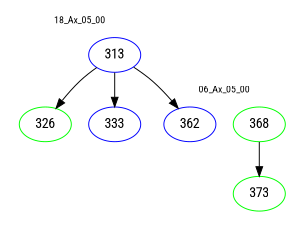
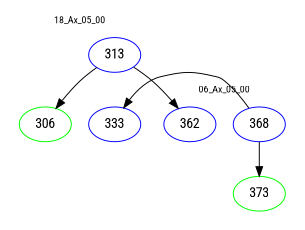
edge "313" -> "333": now "368" -> "333"
node "326": label "326" -> "306"
node "368": color green -> blue
